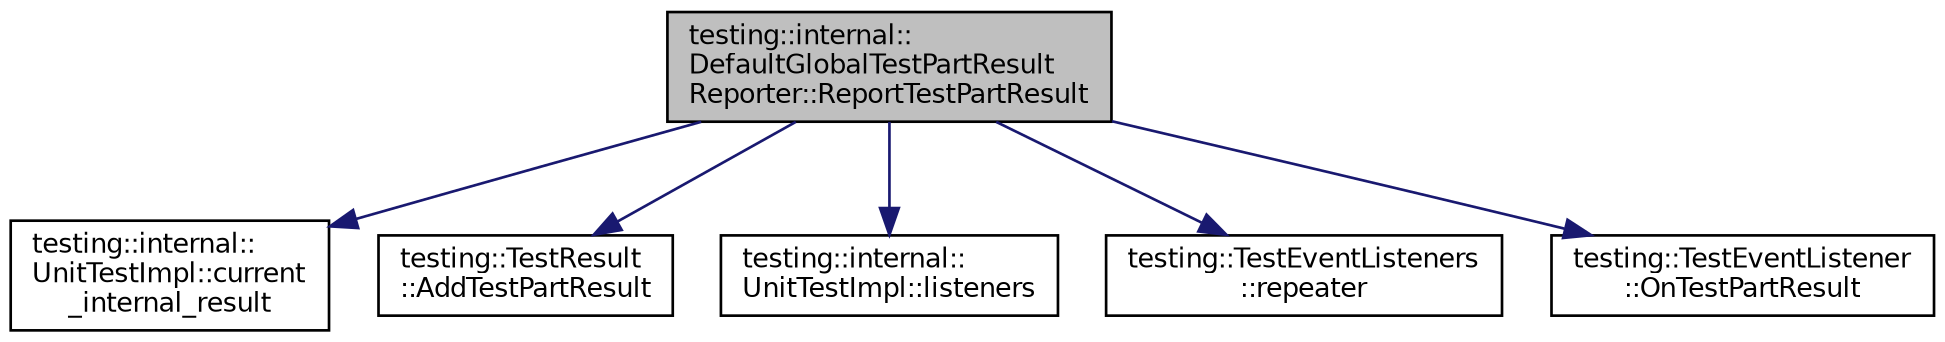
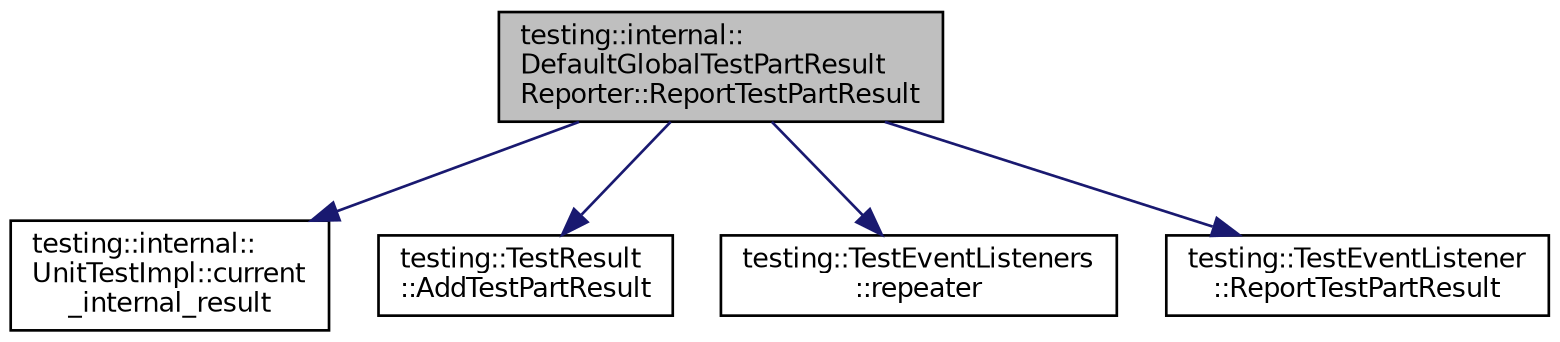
node "testing::internal:: UnitTestImpl::listeners": removed
node "testing::TestEventListener ::OnTestPartResult": label "testing::TestEventListener ::OnTestPartResult" -> "testing::TestEventListener ::ReportTestPartResult"
